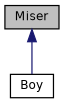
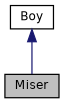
edge "Boy" -> "Miser": reversed
